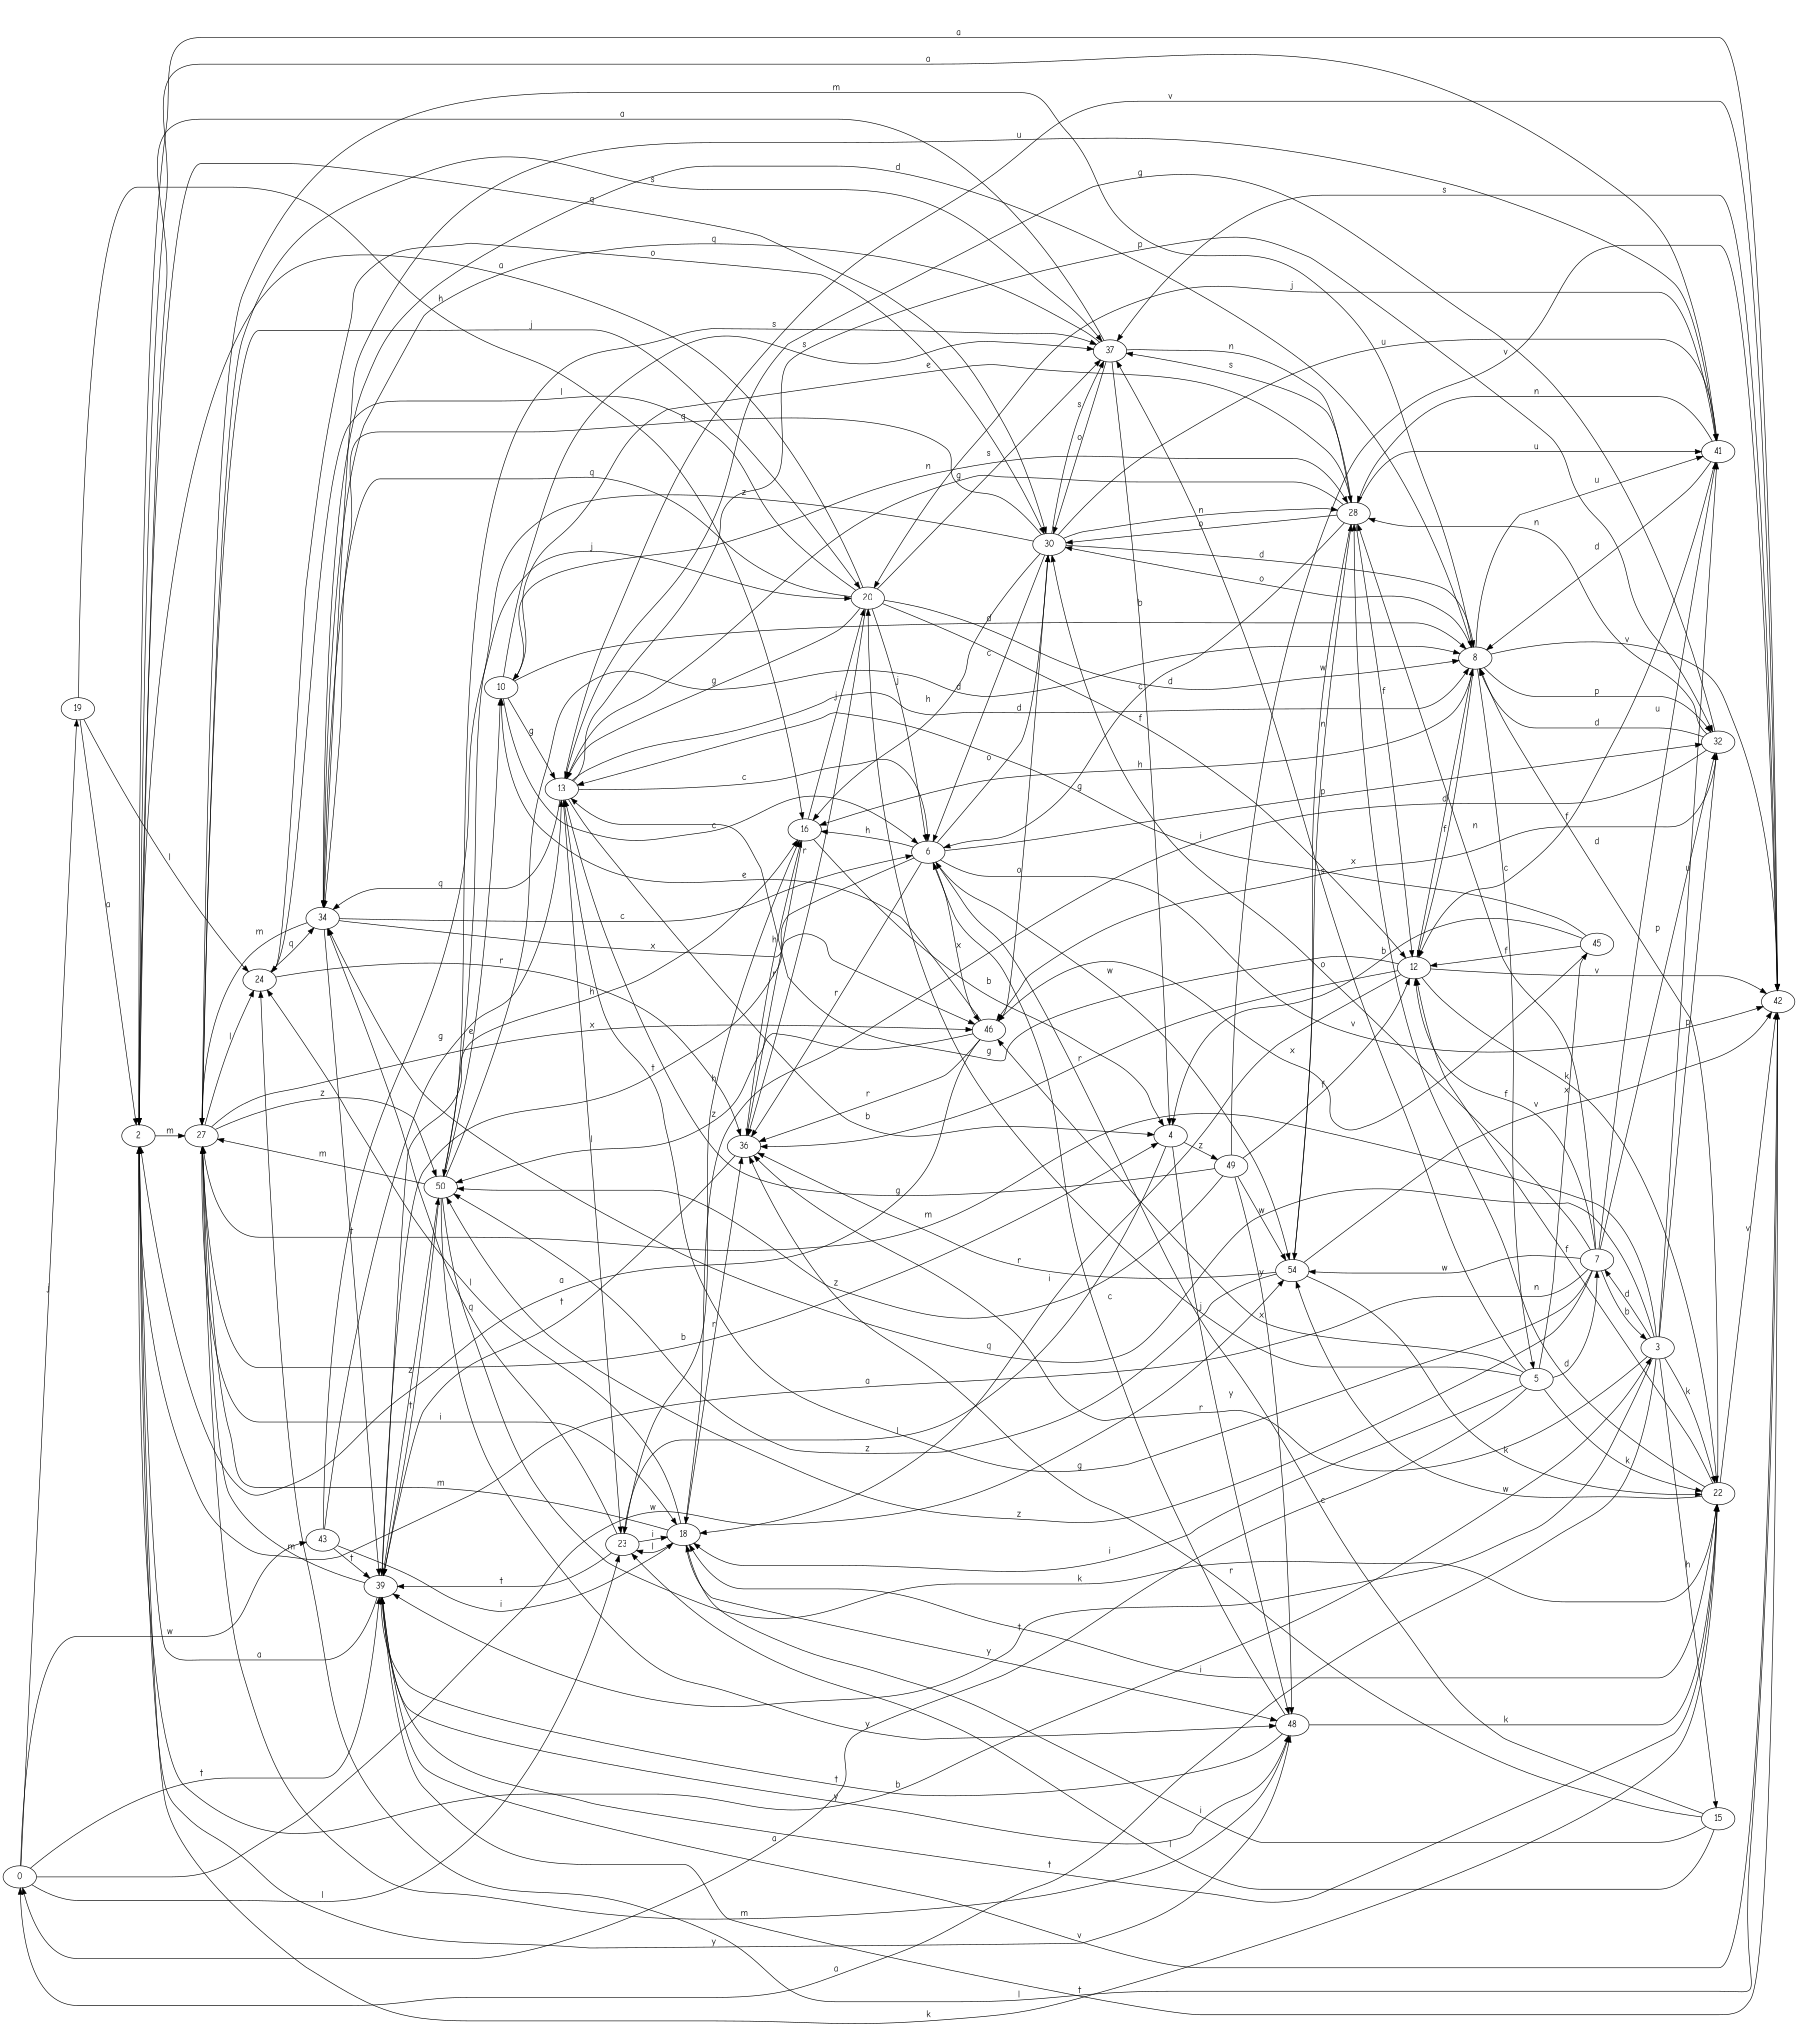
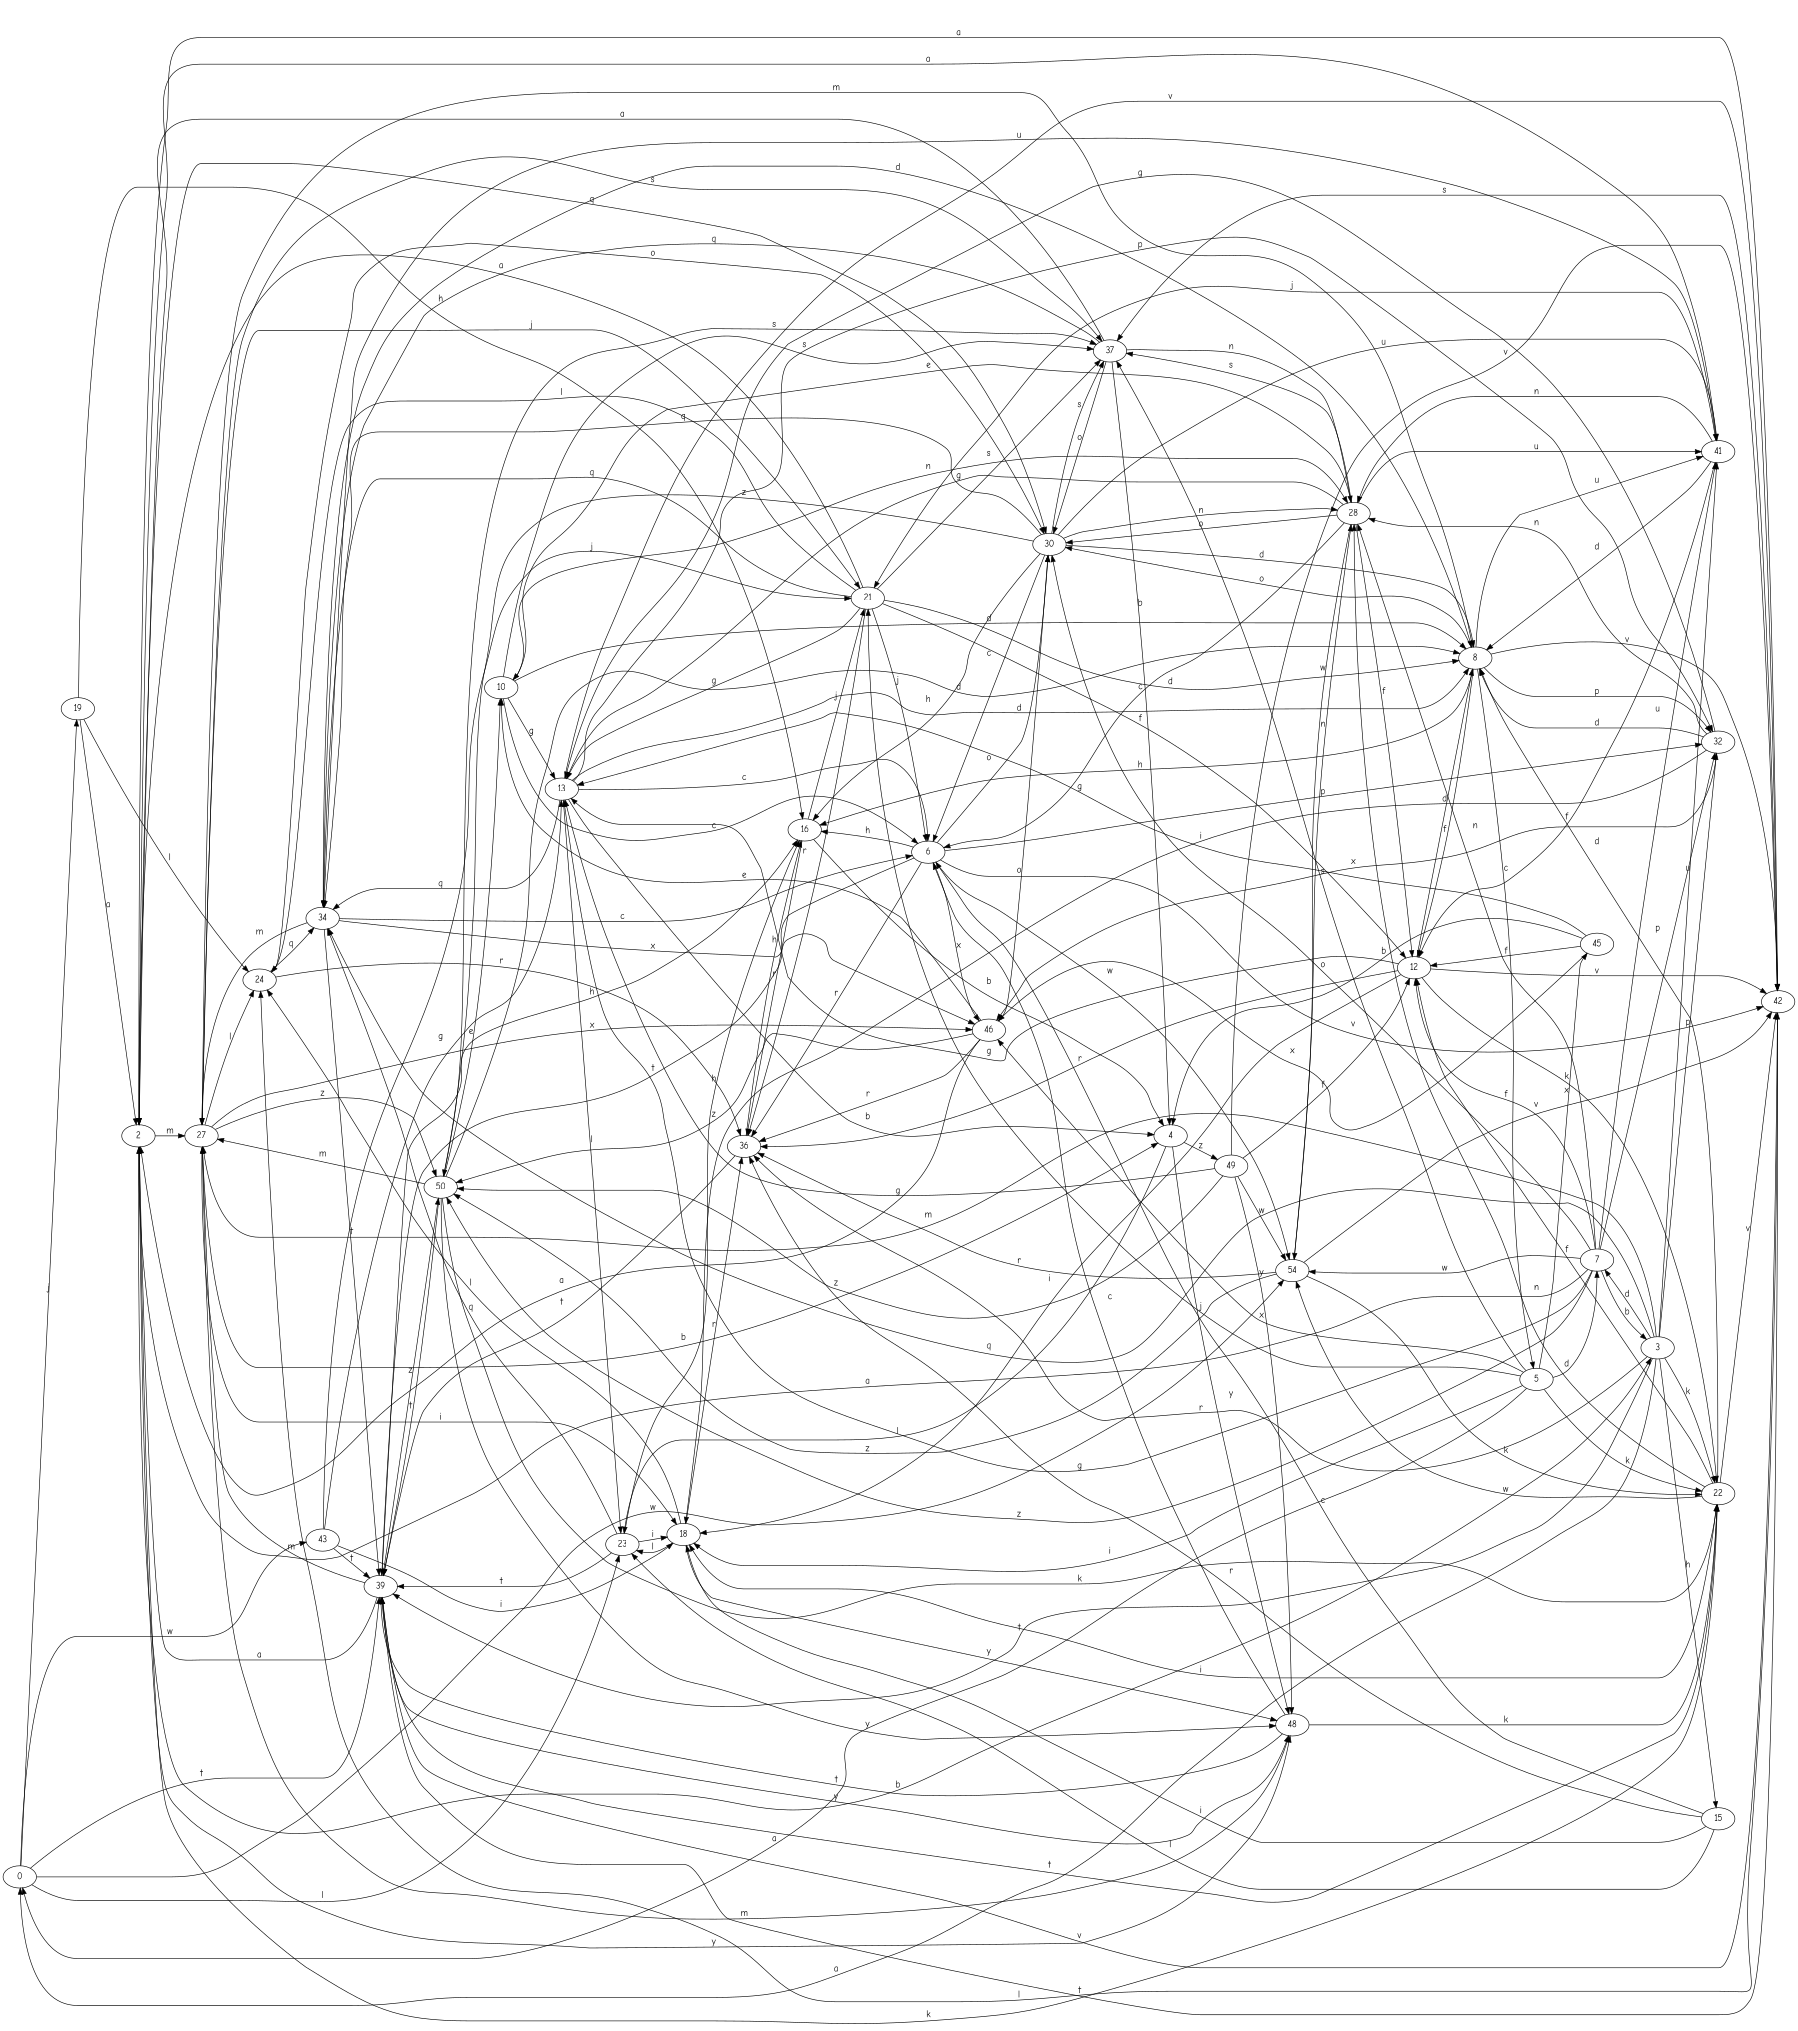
node "20": label "20" -> "21"
edge "18" -> "27": removed, label "m"
